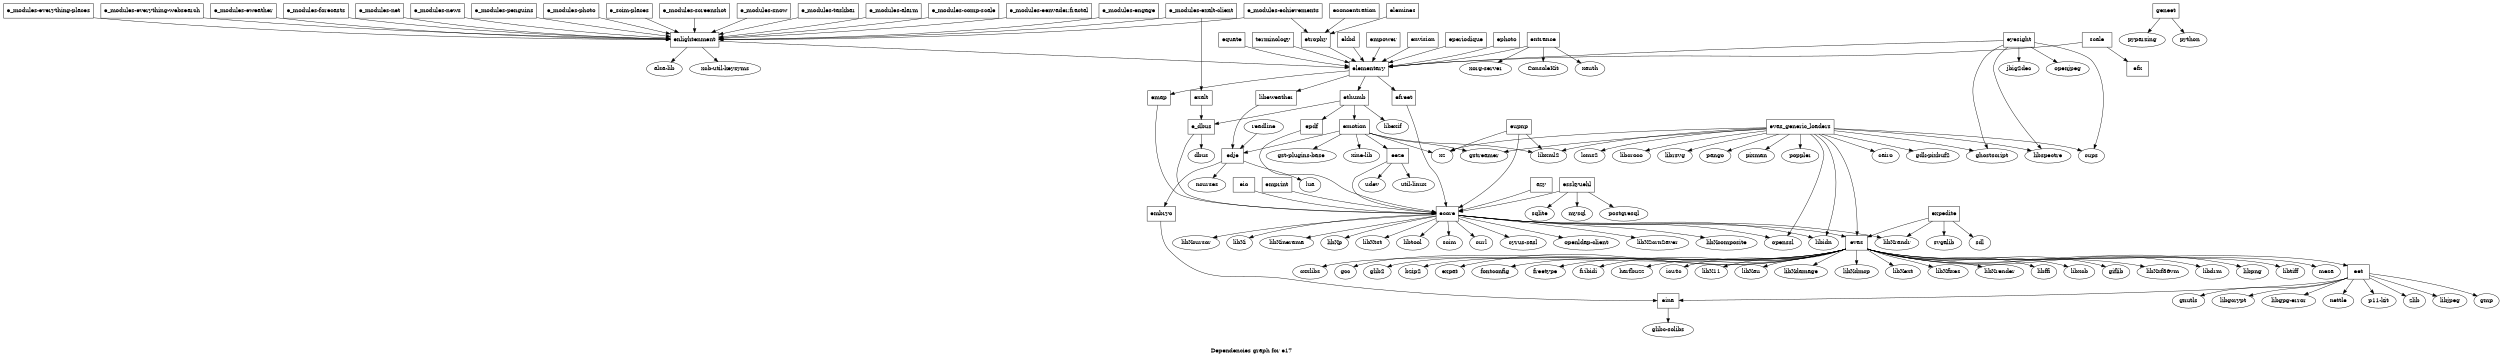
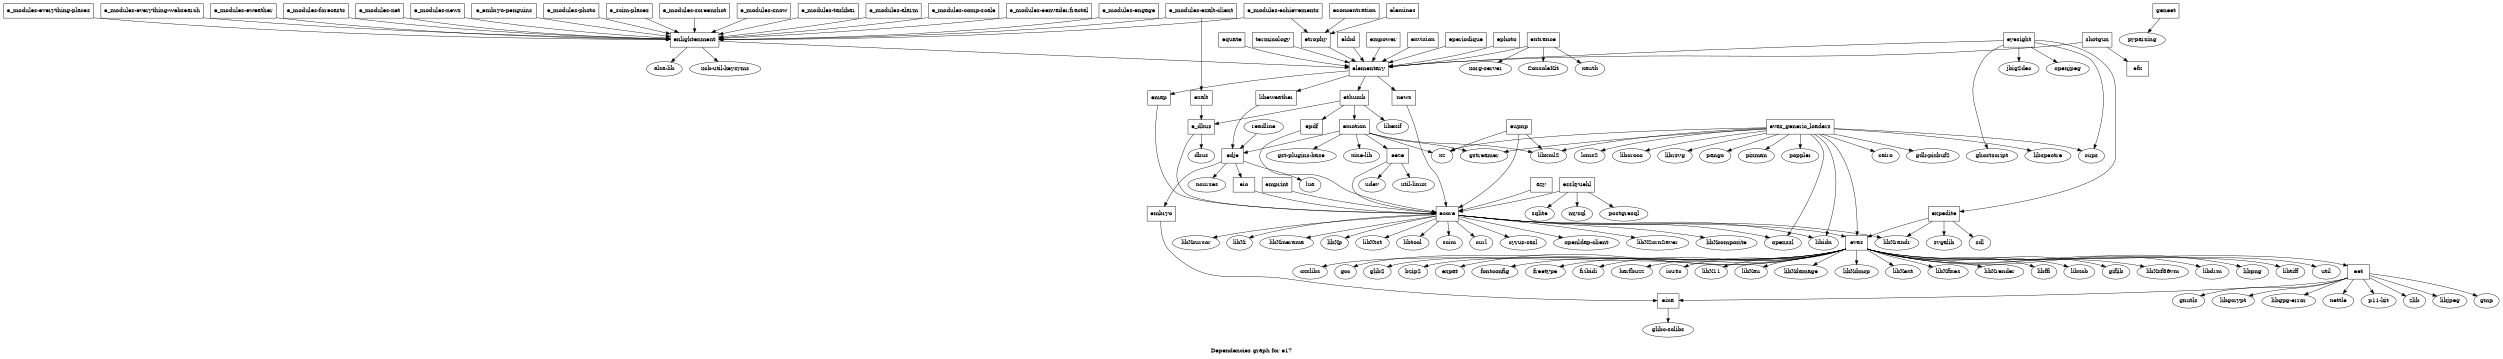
node "e_modules-penguins": label "e_modules-penguins" -> "e_embryo-penguins"
node "scale": label "scale" -> "shotgun"
node "python": removed
node "efreet": label "efreet" -> "news"
edge "eyesight" -> "libspectre": now "eyesight" -> "expedite"
edge "evas_generic_loaders" -> "ghostscript": removed
edge "edje" -> "eio": added
node "mesa": label "mesa" -> "util"
